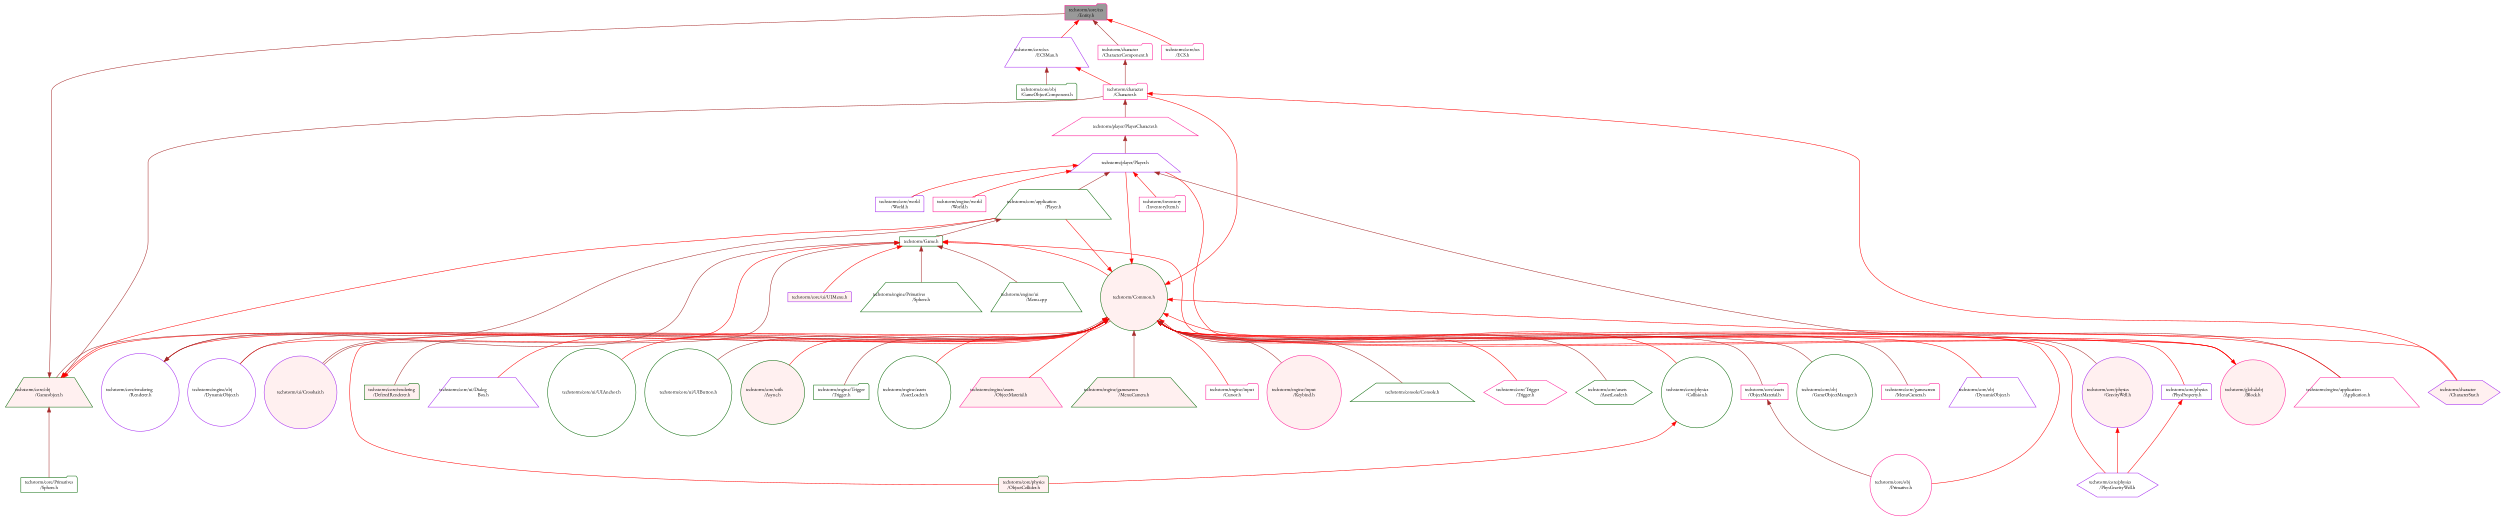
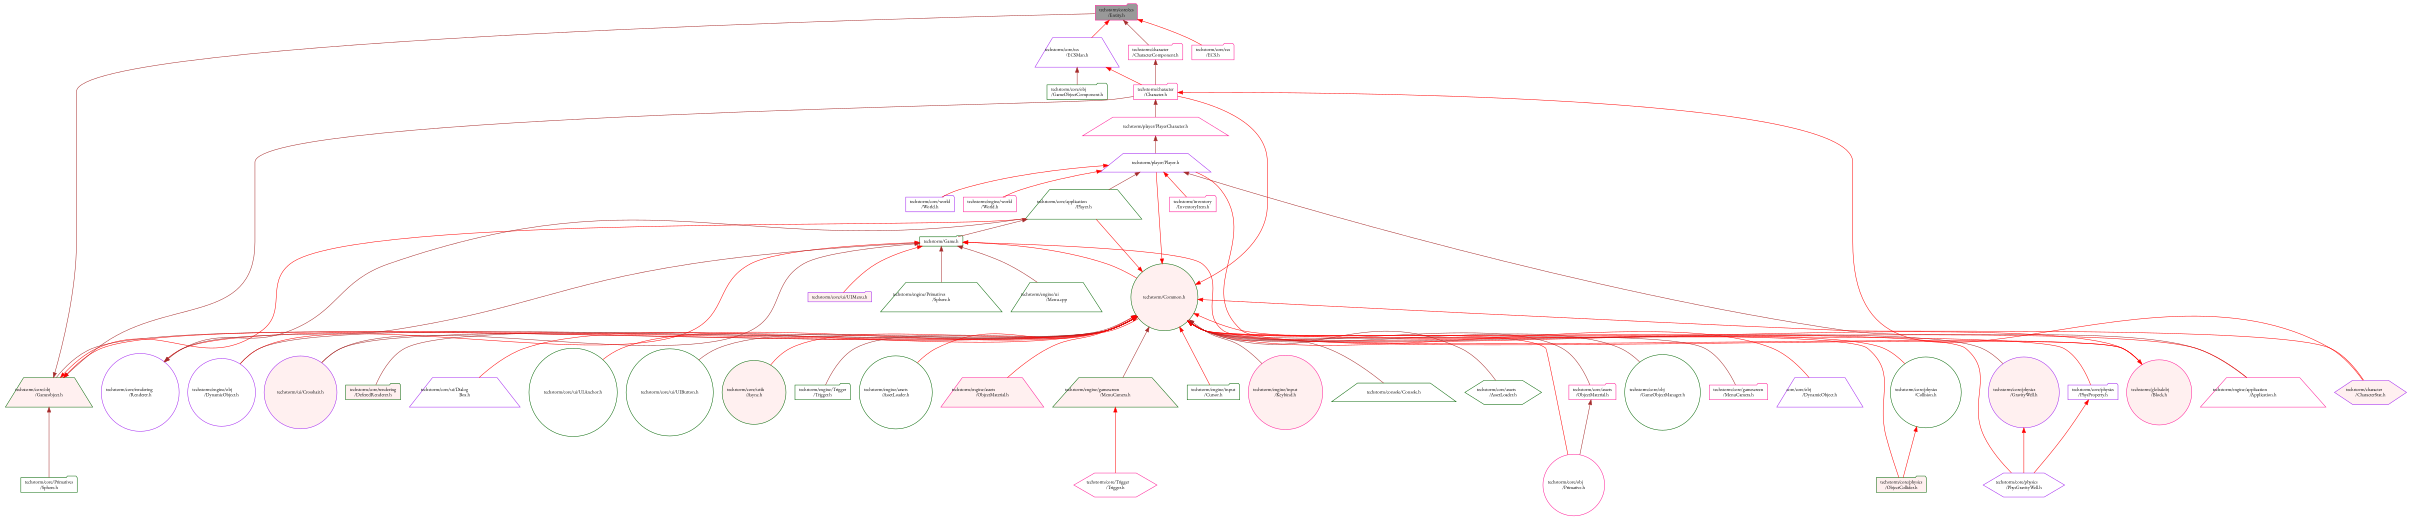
edge "techstorm/core/Trigger /Trigger.h" -> "techstorm/Common.h": now "techstorm/core/Trigger /Trigger.h" -> "techstorm/engine/gamescreen /MenuCamera.h"
node "techstorm/engine/input /Cursor.h": color deeppink -> darkgreen
node "techstorm/core/obj /DynamicObject.h": label "techstorm/core/obj /DynamicObject.h" -> "core/core/obj /DynamicObject.h"
